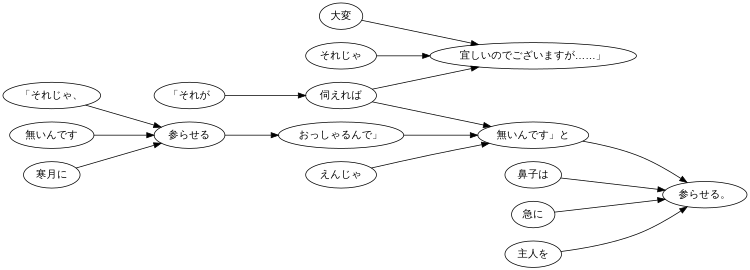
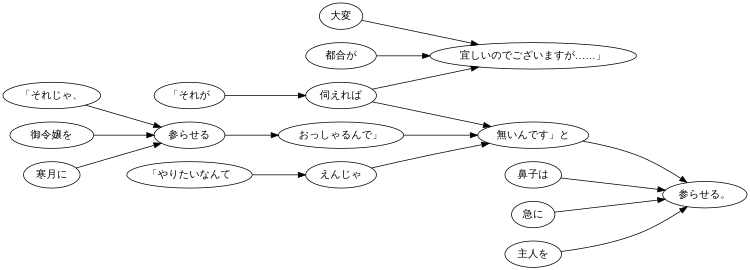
node "それじゃ": label "それじゃ" -> "都合が"
node "無いんです": label "無いんです" -> "御令嬢を"
node "「やりたいなんて": added
